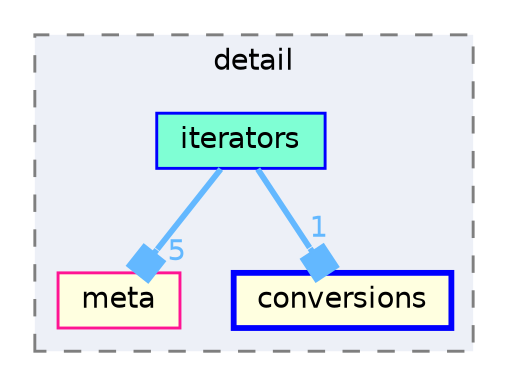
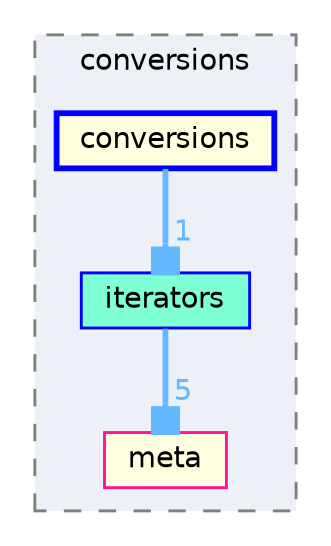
cluster "detail": label "detail" -> "conversions"
edge "iterators" -> "conversions": reversed
